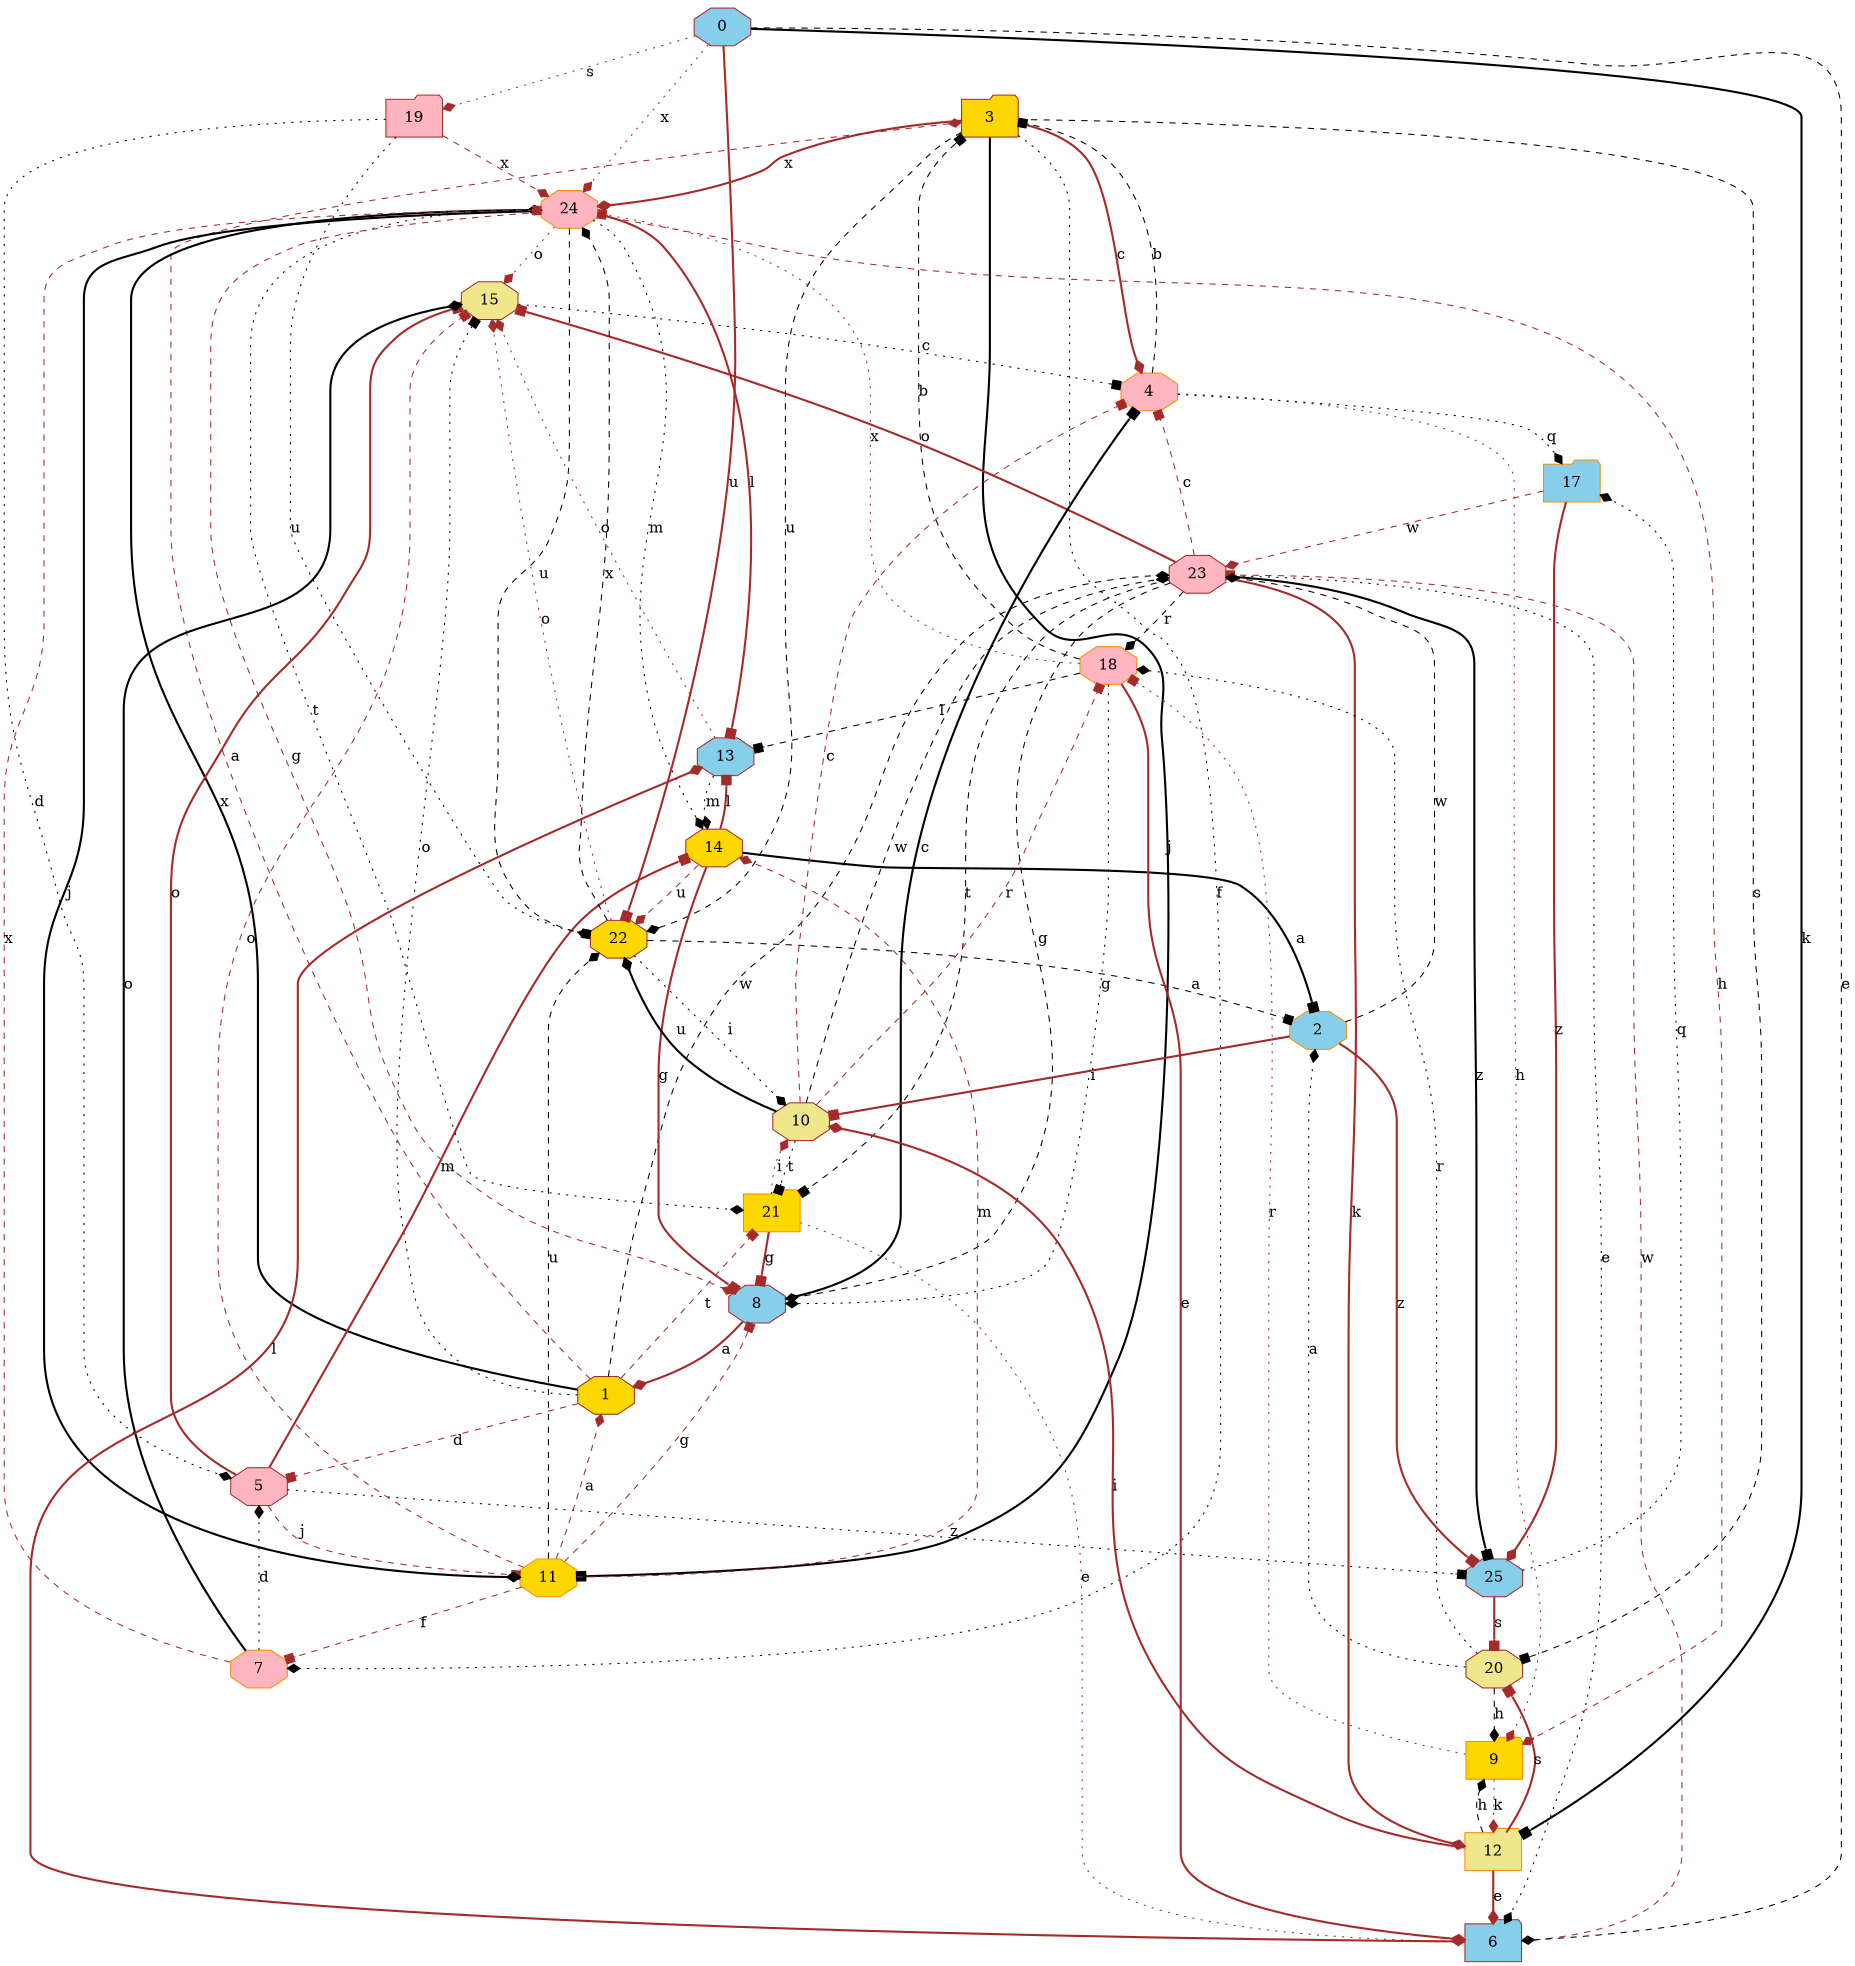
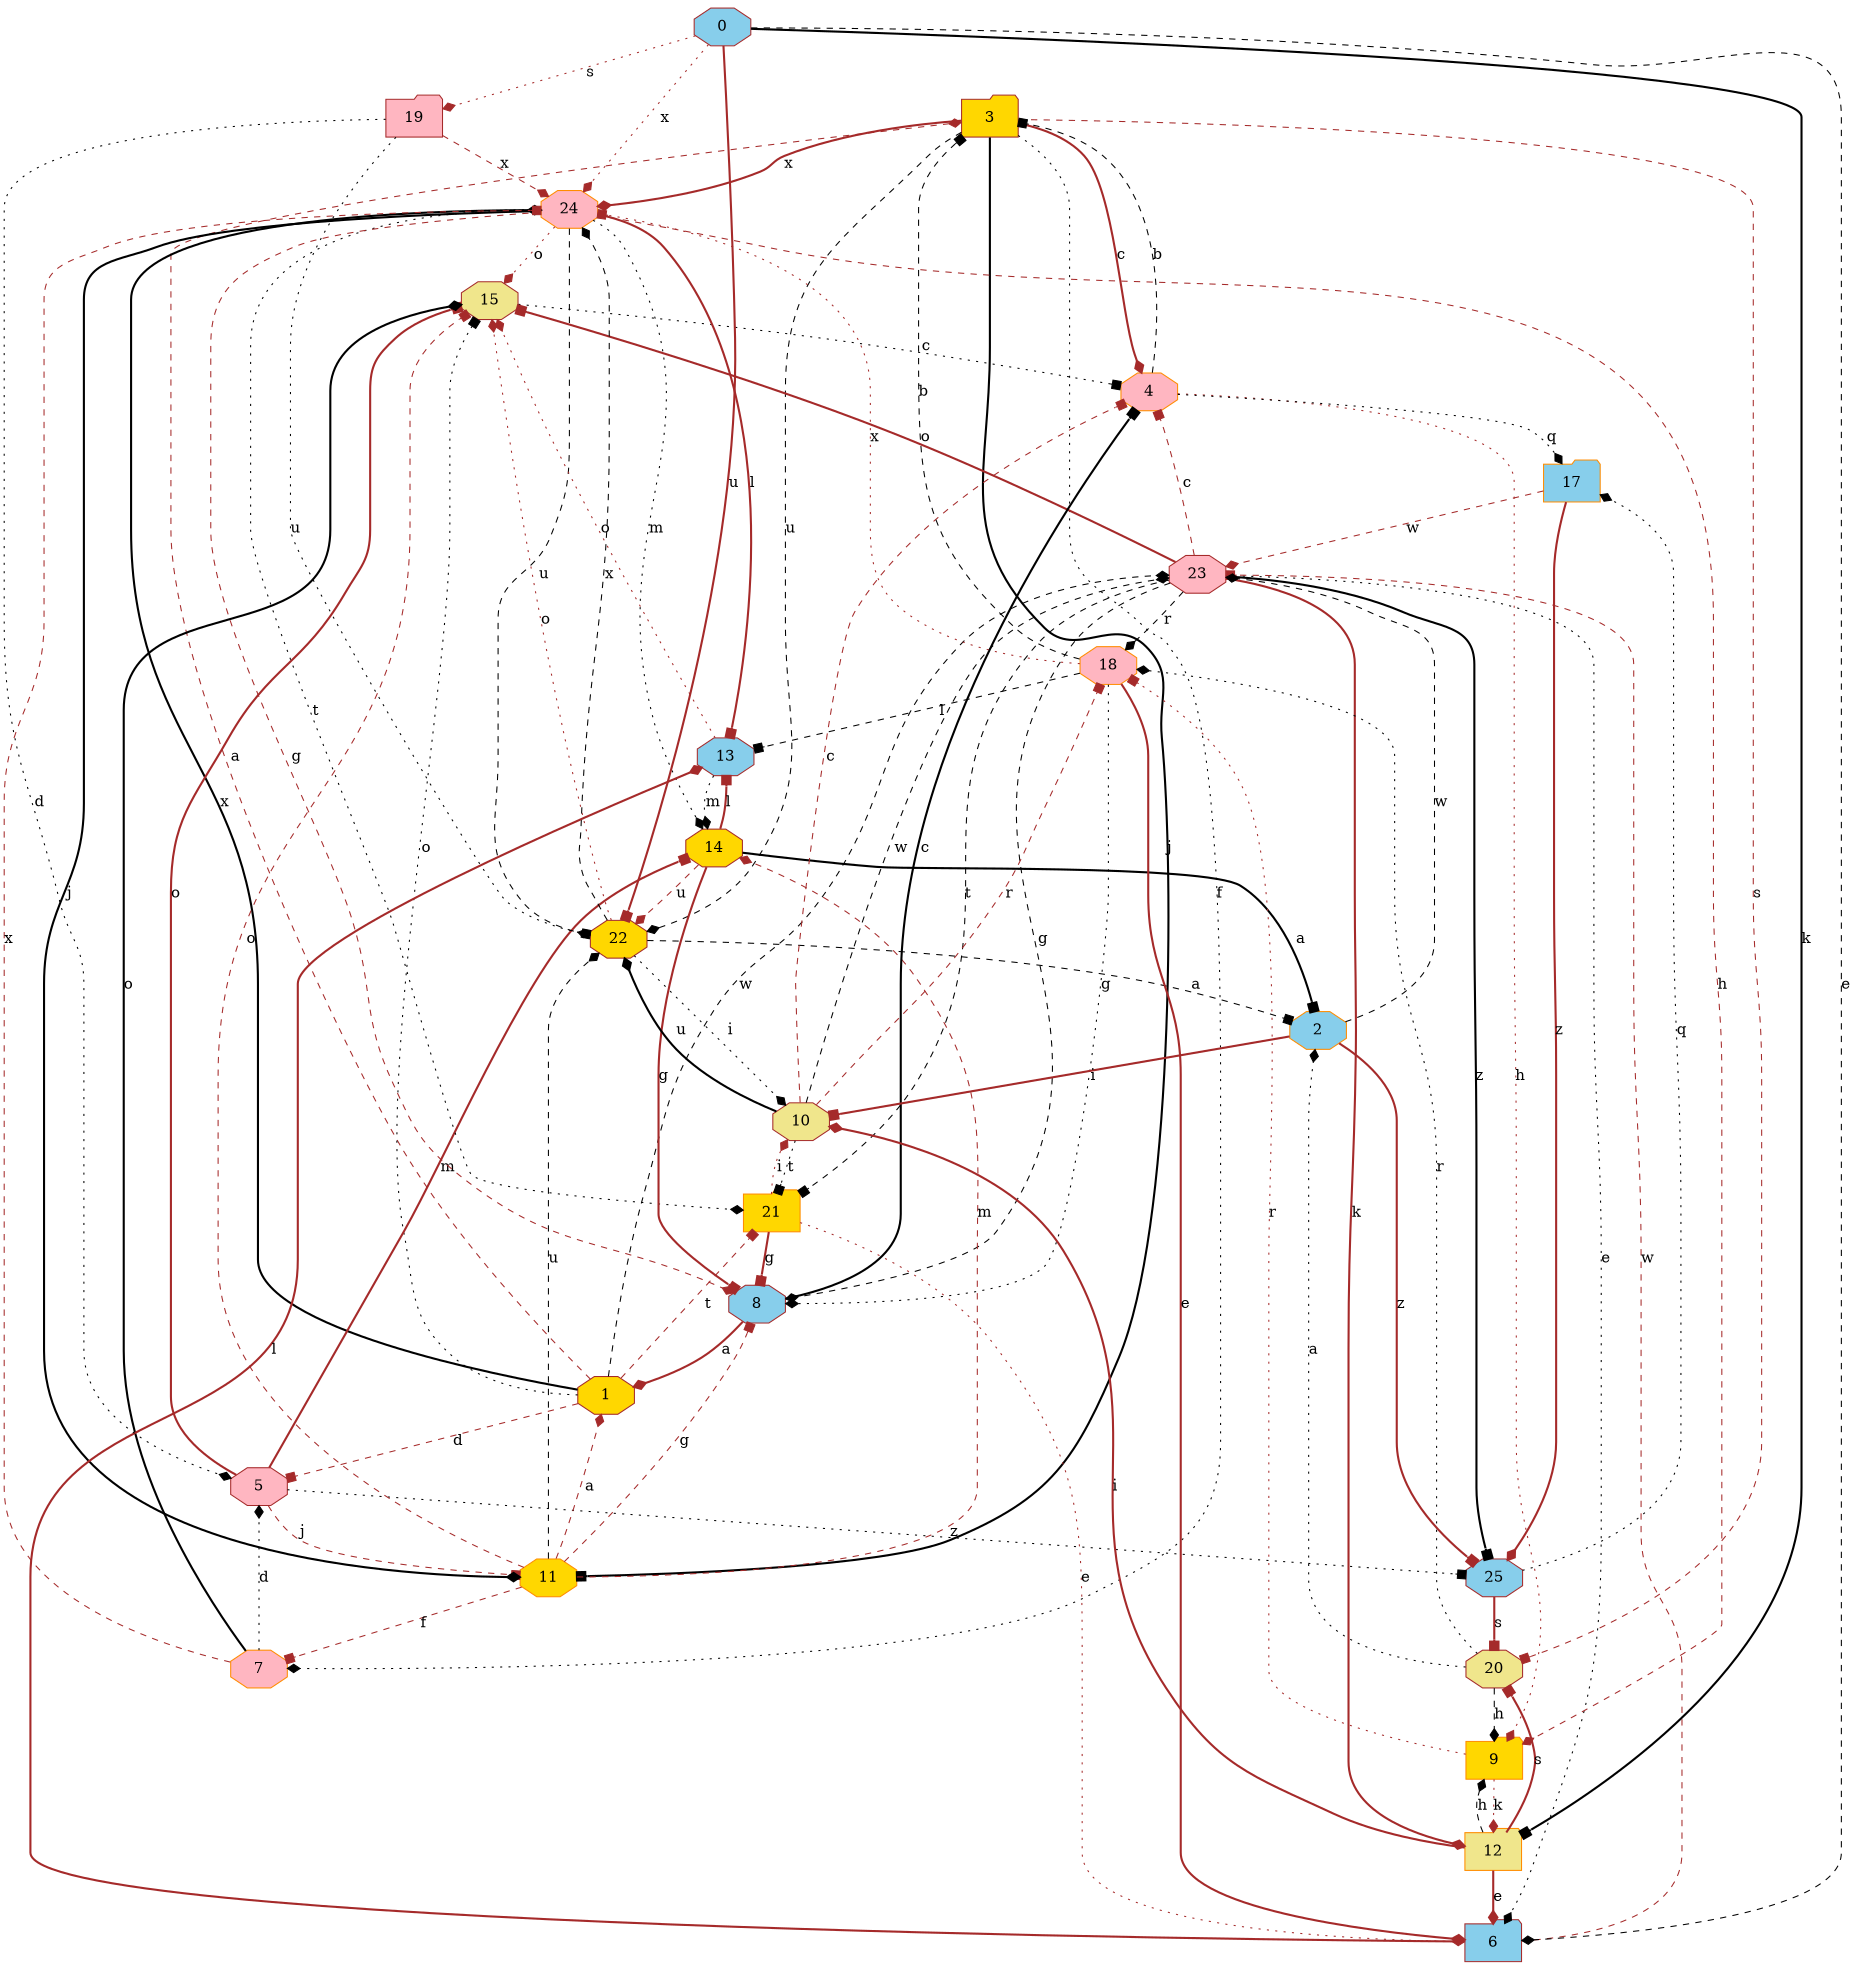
edge "3" -> "20": color black -> brown
